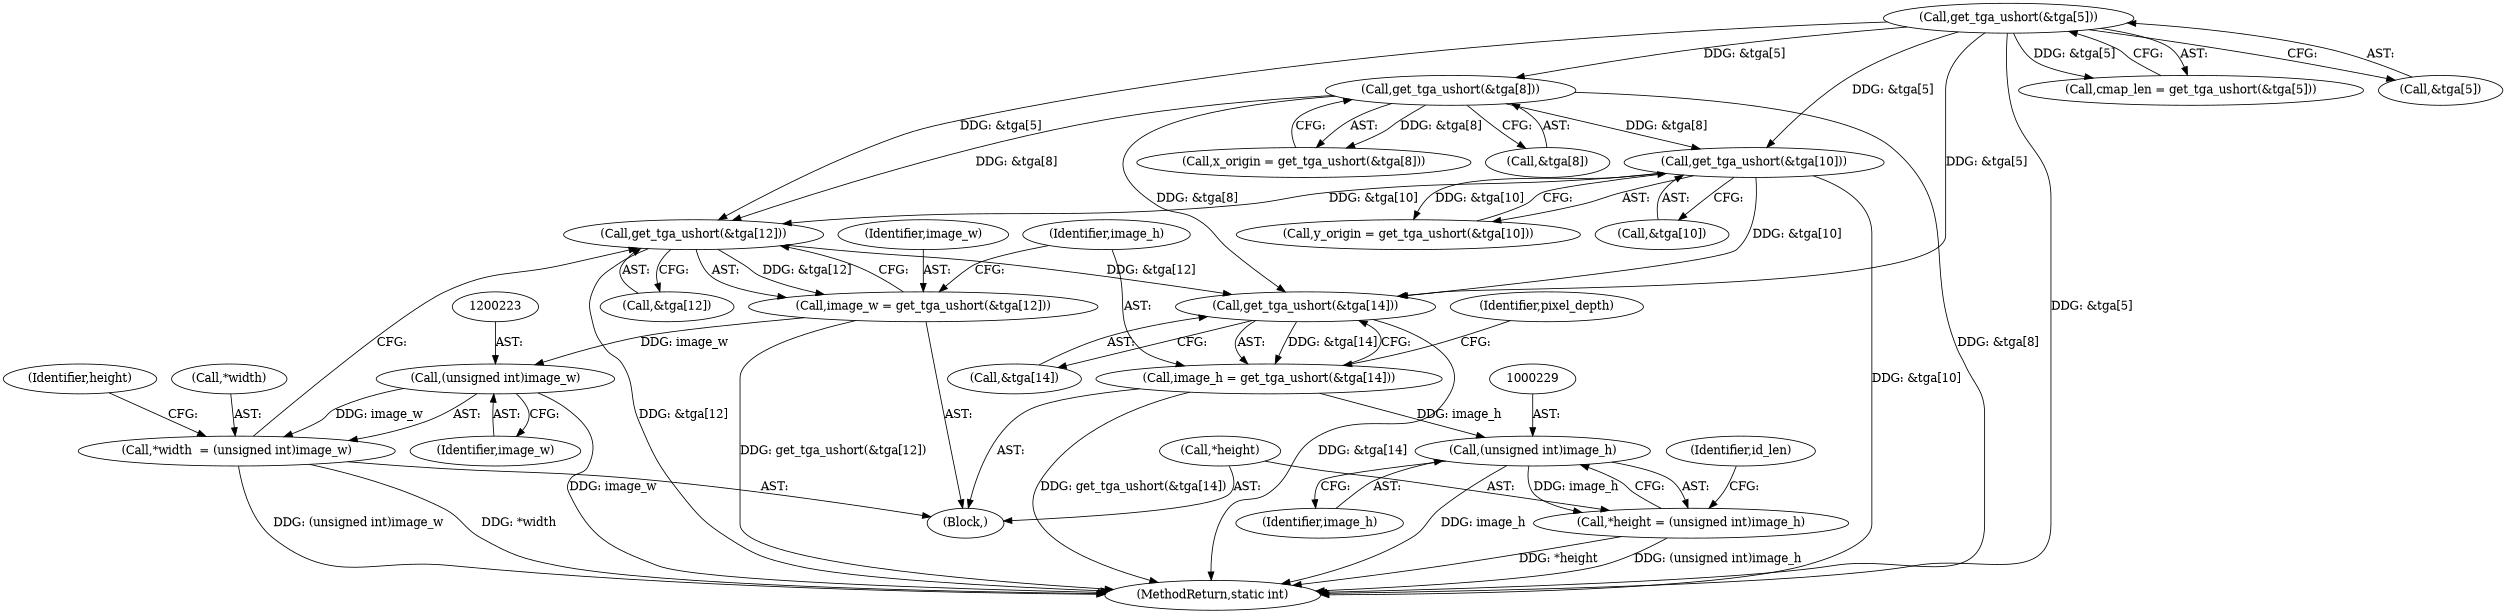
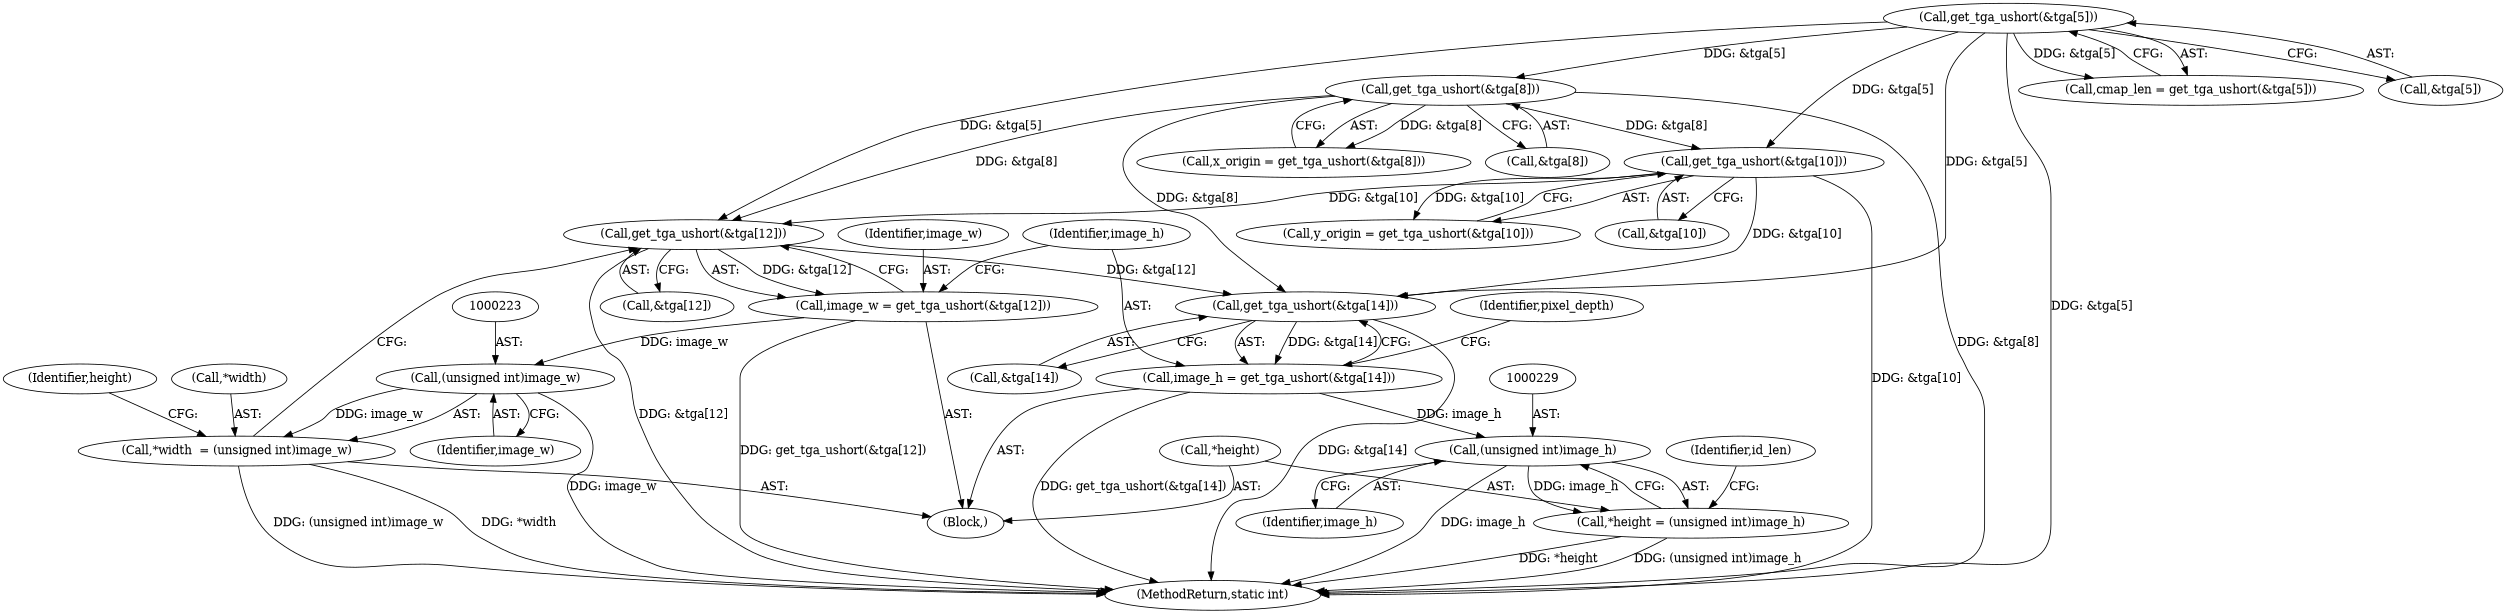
node "1200223": label "1200223" -> "1000223"
